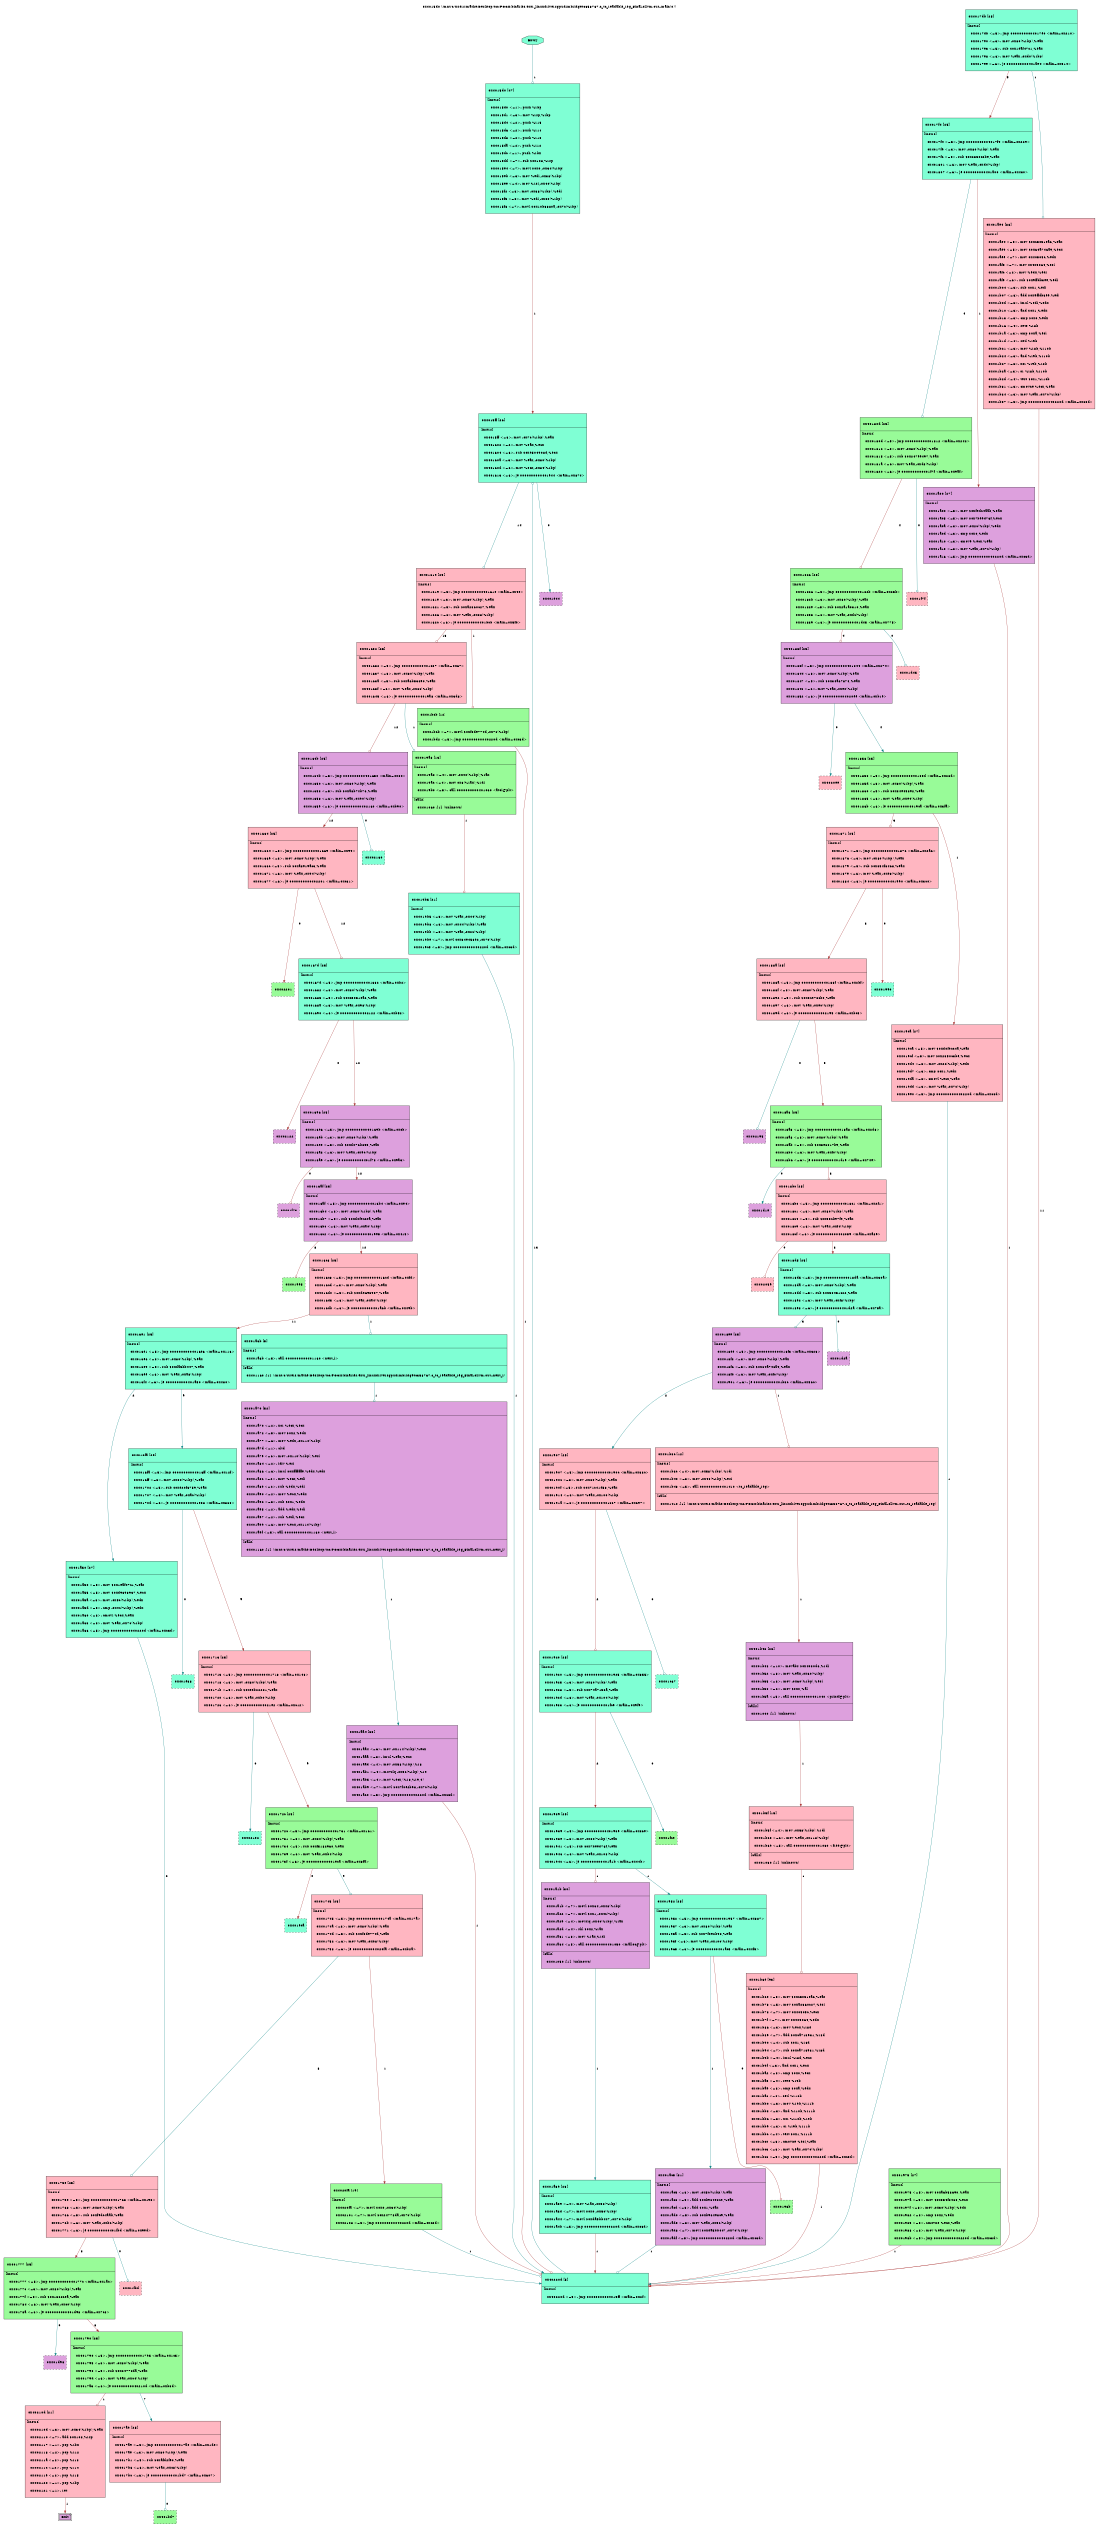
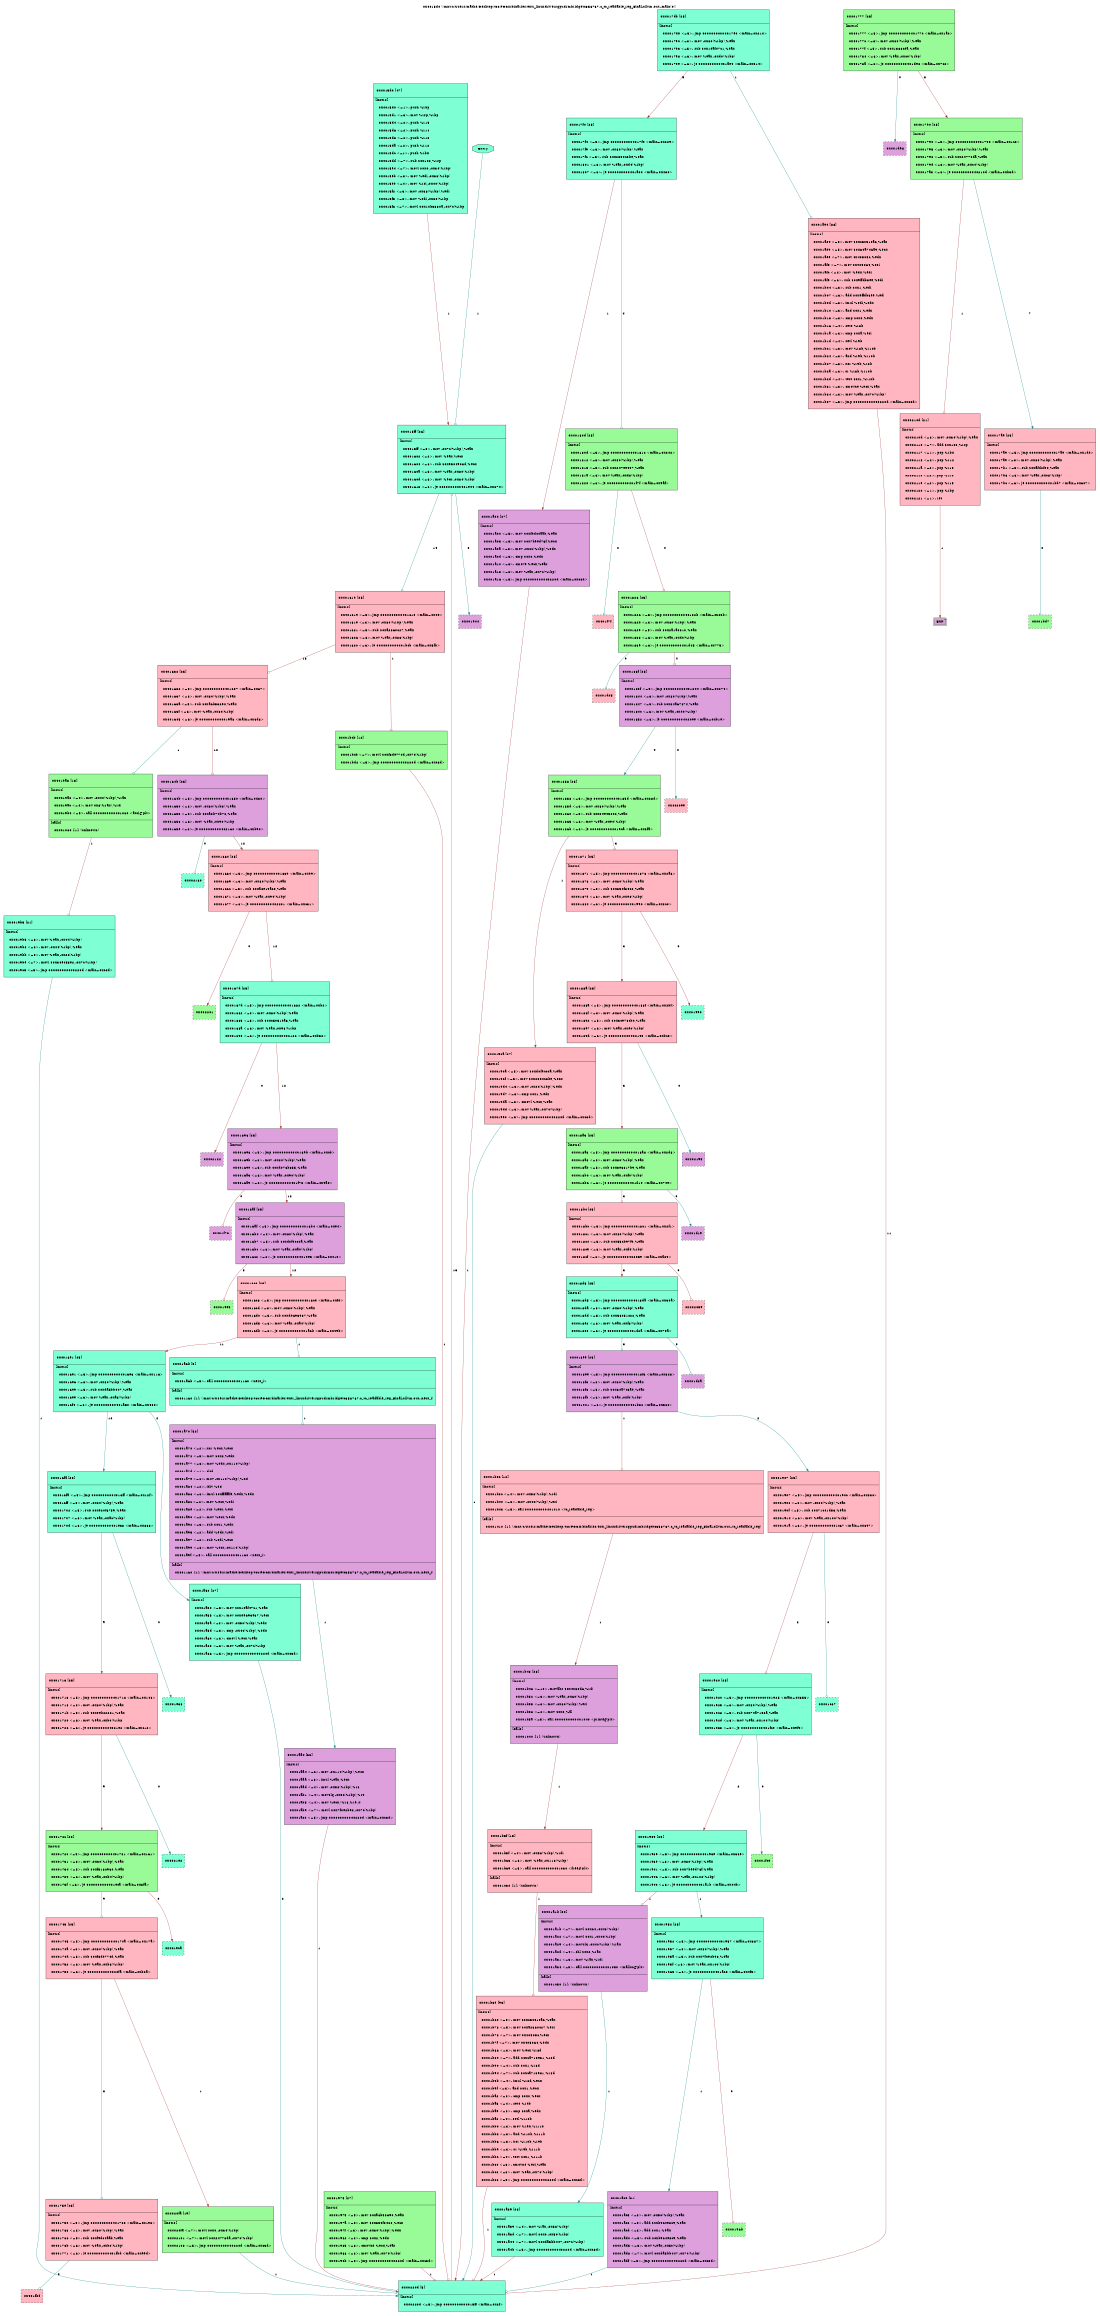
edge "Entry" -> "0x4015d0 [47]": now "Entry" -> "0x4015ff [26]"
edge "0x40188a [25]" -> "0x402195": arrowhead odot -> normal
edge "0x4016e1 [25]" -> "0x4016fa [25]": label " 9" -> " 12"
edge "0x40175e [25]" -> "0x401777 [25]": removed, label "8"
